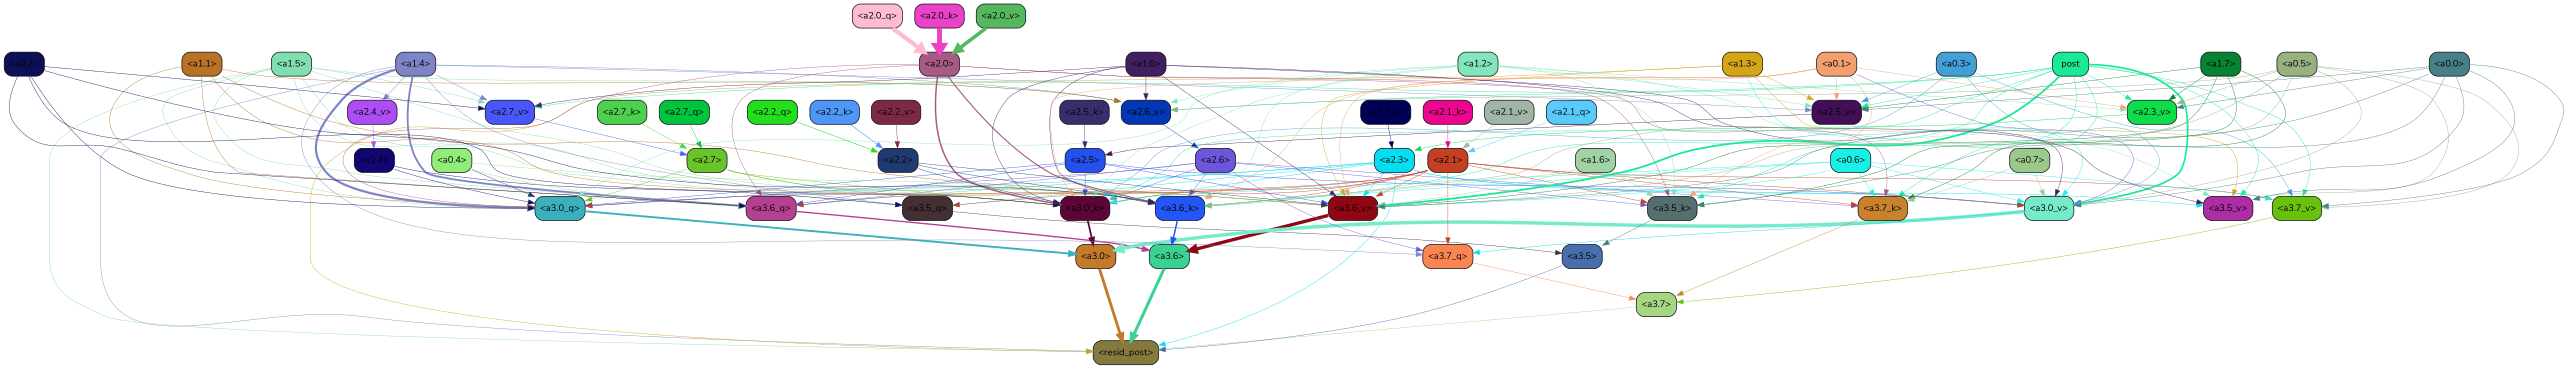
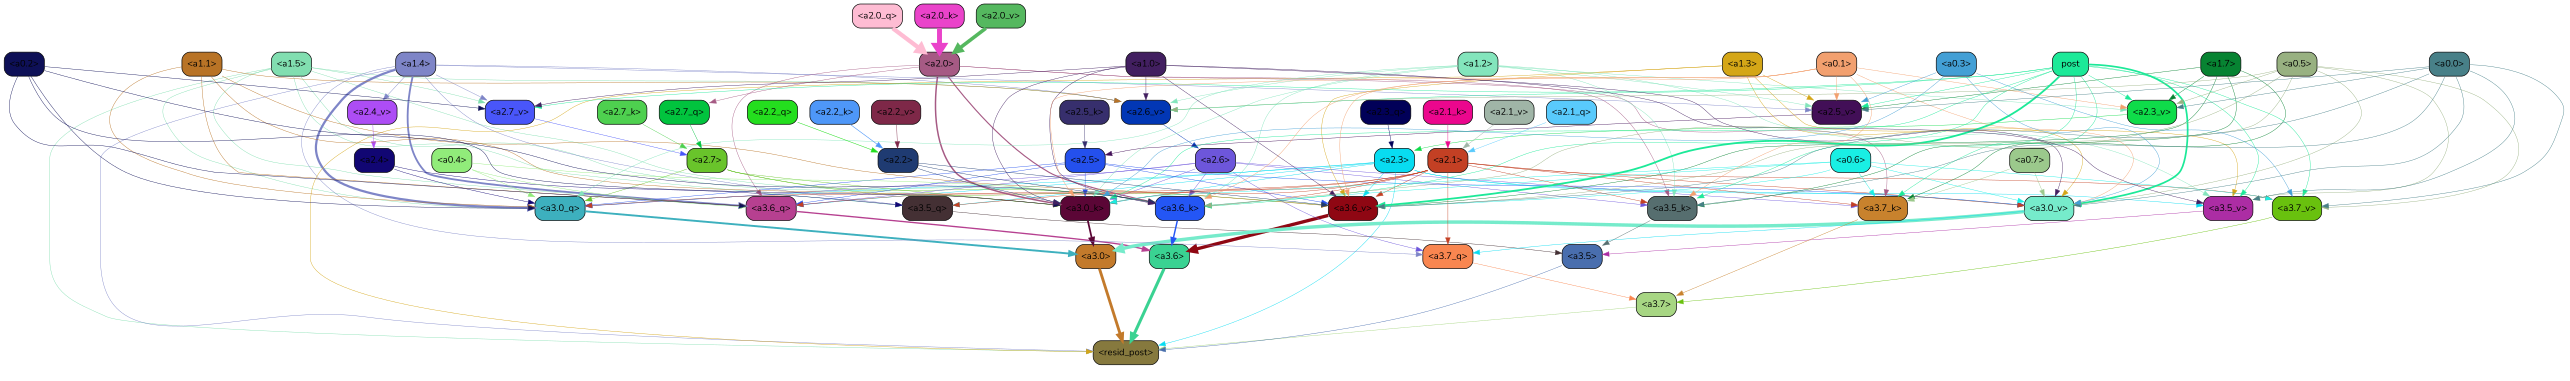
edge "<a0.1>" -> "<a3.0_v>": color #6d56db -> #f2a06f
edge "<a1.3>" -> "<a3.0_v>": color #19efe4 -> #d4a617
edge "<a2.0>" -> "<a3.0_q>": now "<a2.0>" -> "<a2.7_q>"
node "<a1.6>": removed
edge "<a0.4>" -> "<a3.0_q>": color #1f3b72 -> #91ec7a
edge "<a3.5_v>" -> "<a3.5>": added
